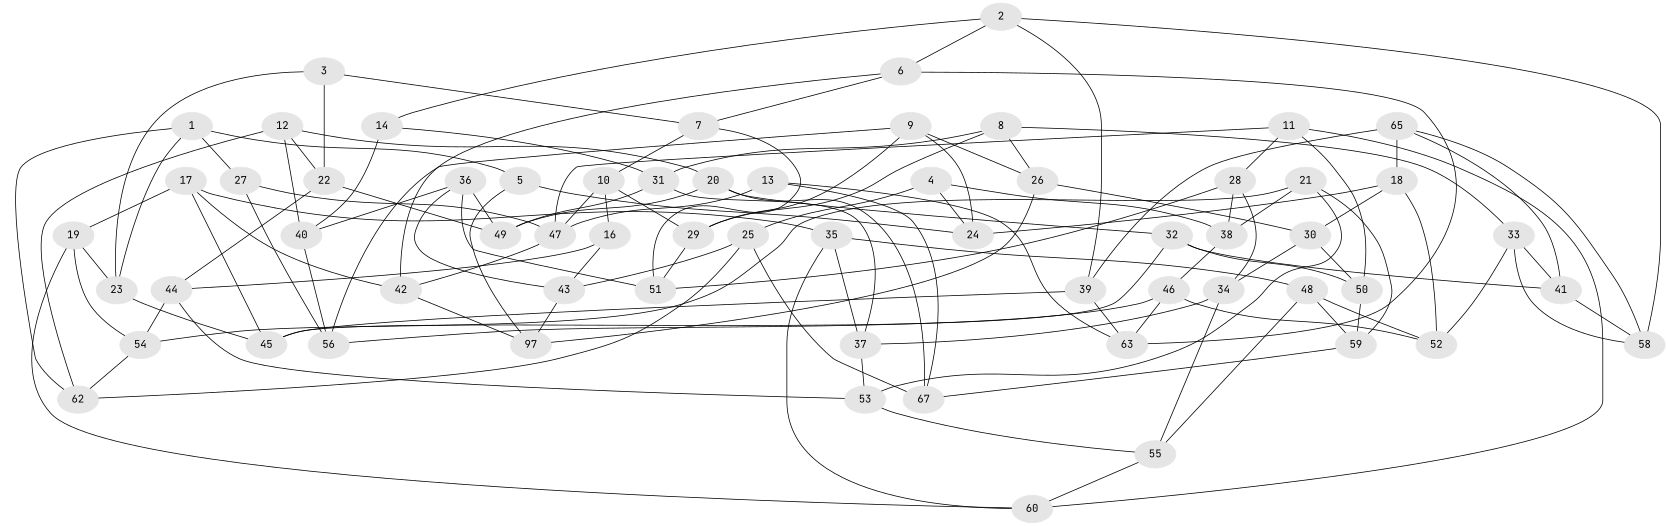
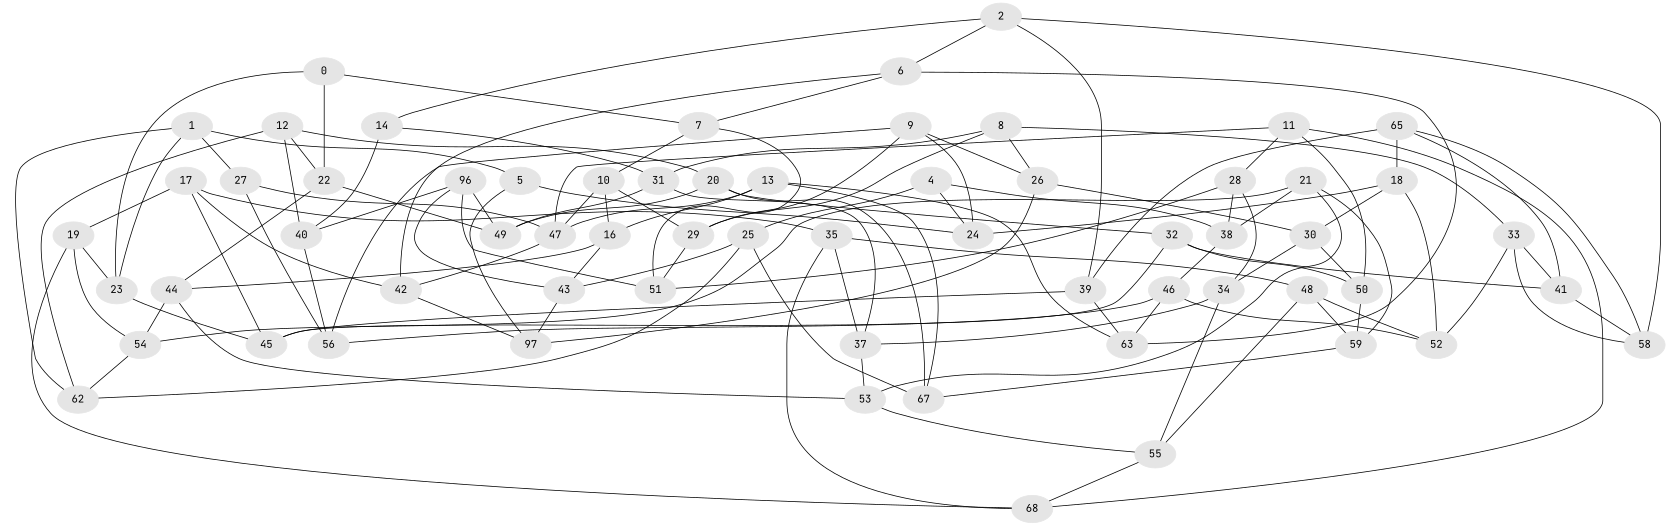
node "3": label "3" -> "0"
node "36": label "36" -> "96"
edge "13" -- "16": added
node "60": label "60" -> "68"
